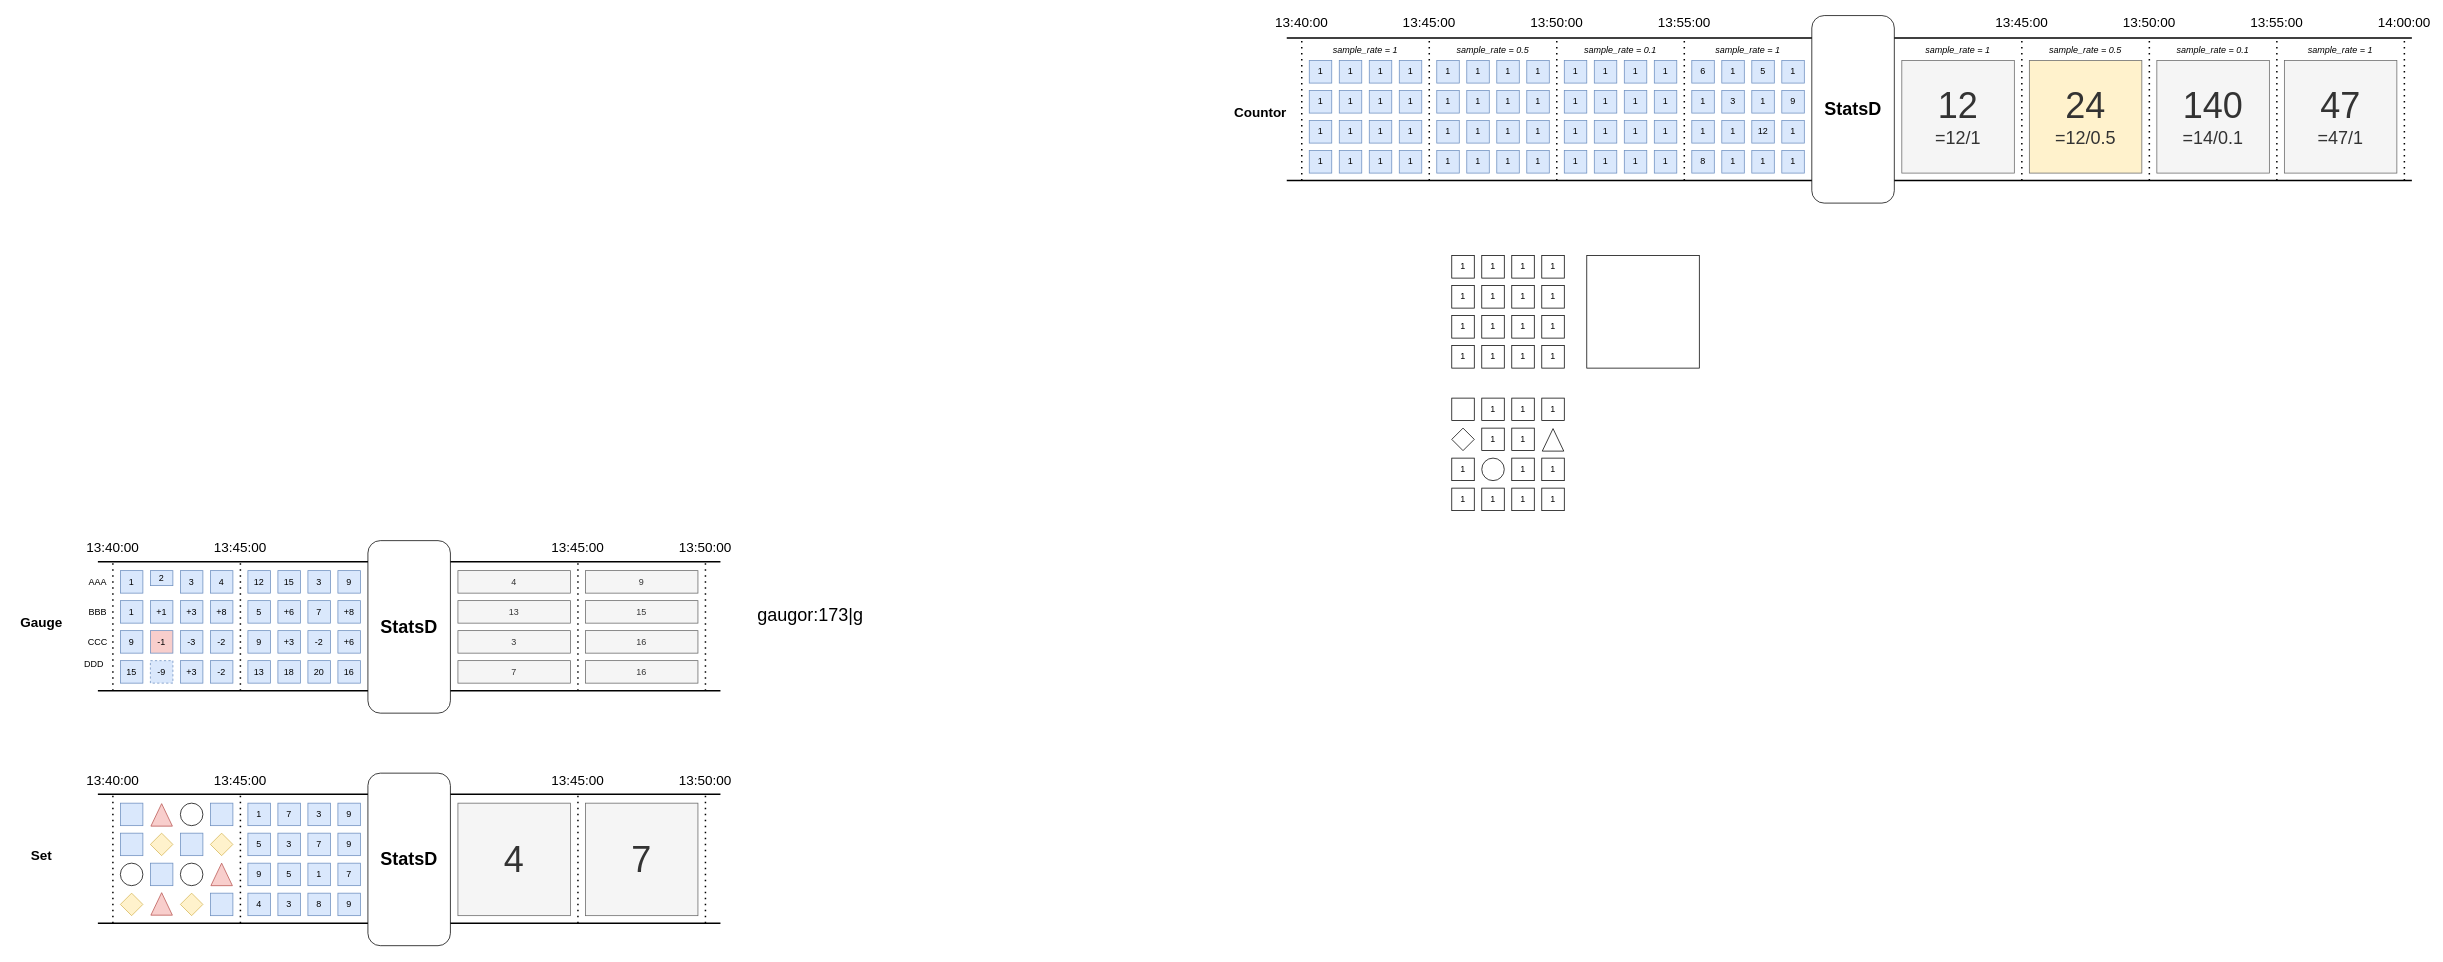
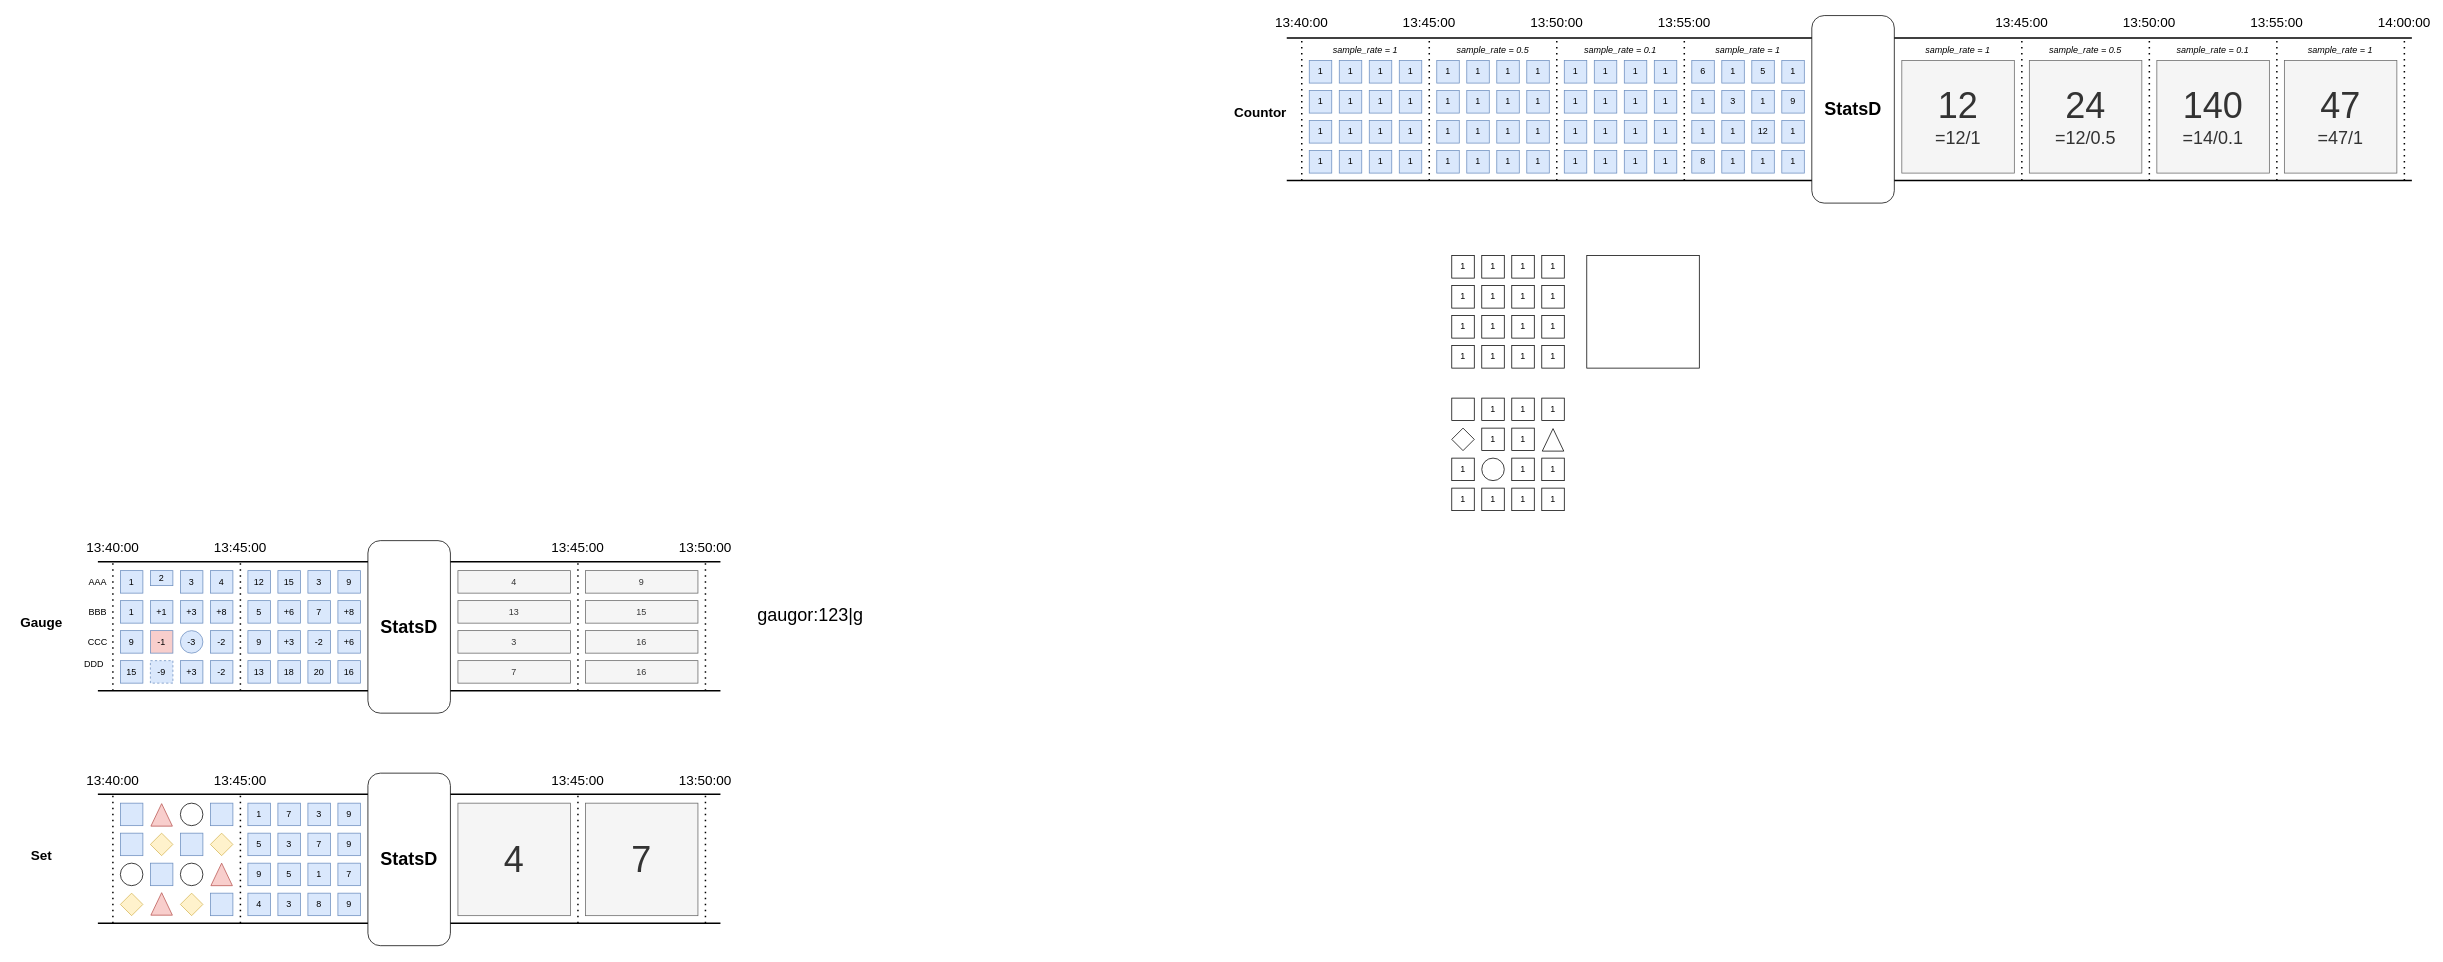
node "24 =12/0.5": fillcolor #fff2cc -> #f5f5f5
node "gaugor:173|g": label "gaugor:173|g" -> "gaugor:123|g"
node "-3": shape rectangle -> ellipse
